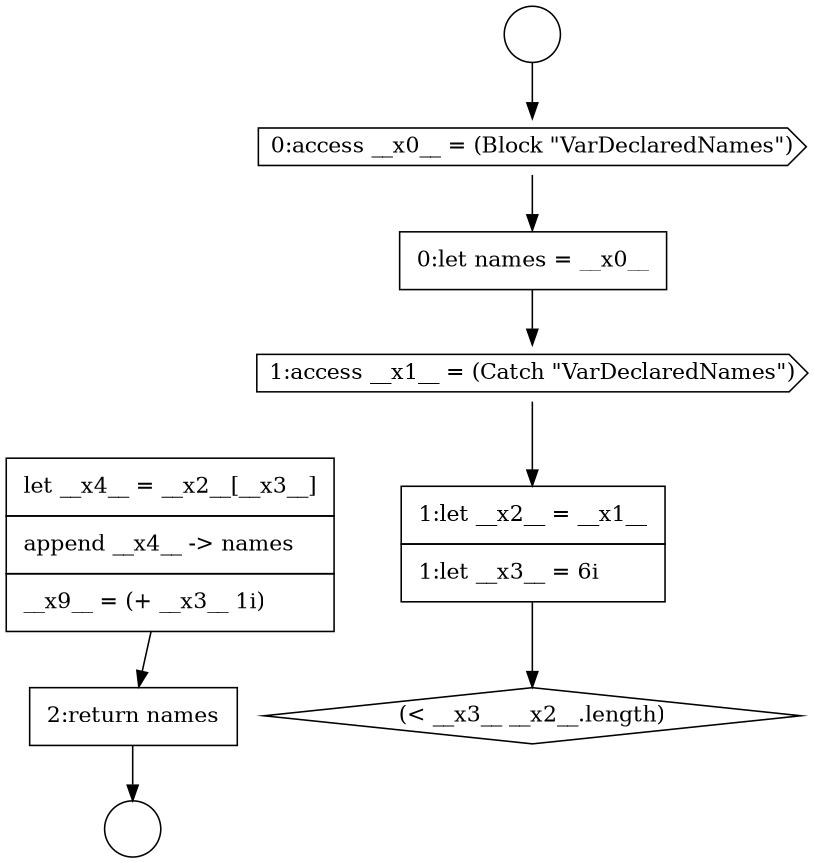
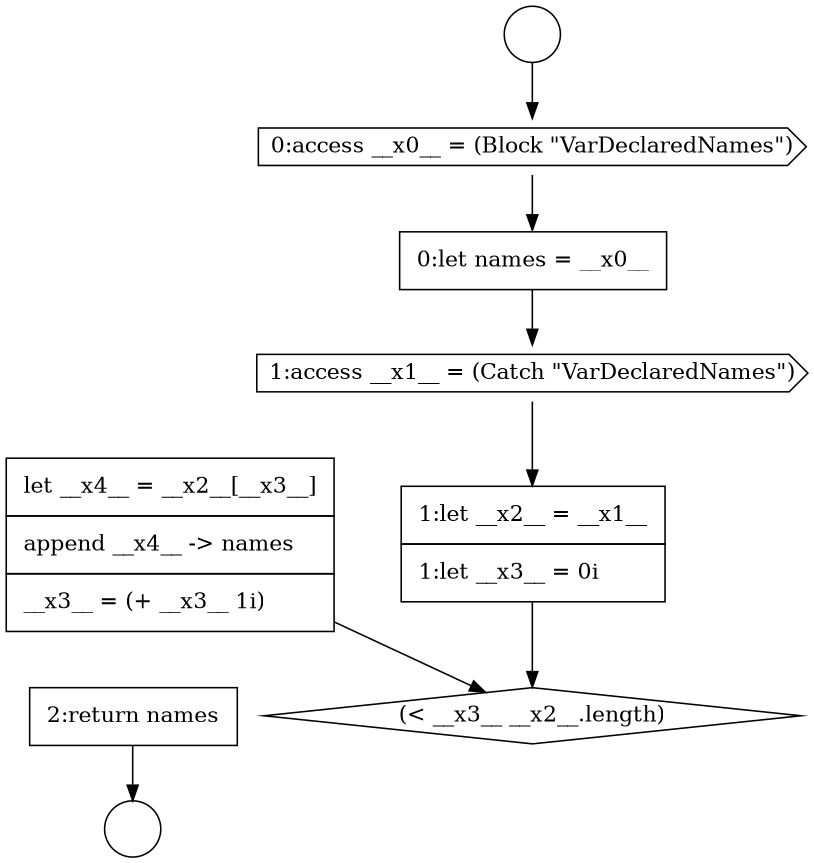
node "1:let __x2__ = __x1__": text "1:let __x3__ = 6i" -> "1:let __x3__ = 0i"
node "let __x4__ = __x2__[__x3__]": text "__x9__ = (+ __x3__ 1i)" -> "__x3__ = (+ __x3__ 1i)"
edge "let __x4__ = __x2__[__x3__]" -> "2:return names": now "let __x4__ = __x2__[__x3__]" -> "(< __x3__ __x2__.length)"
